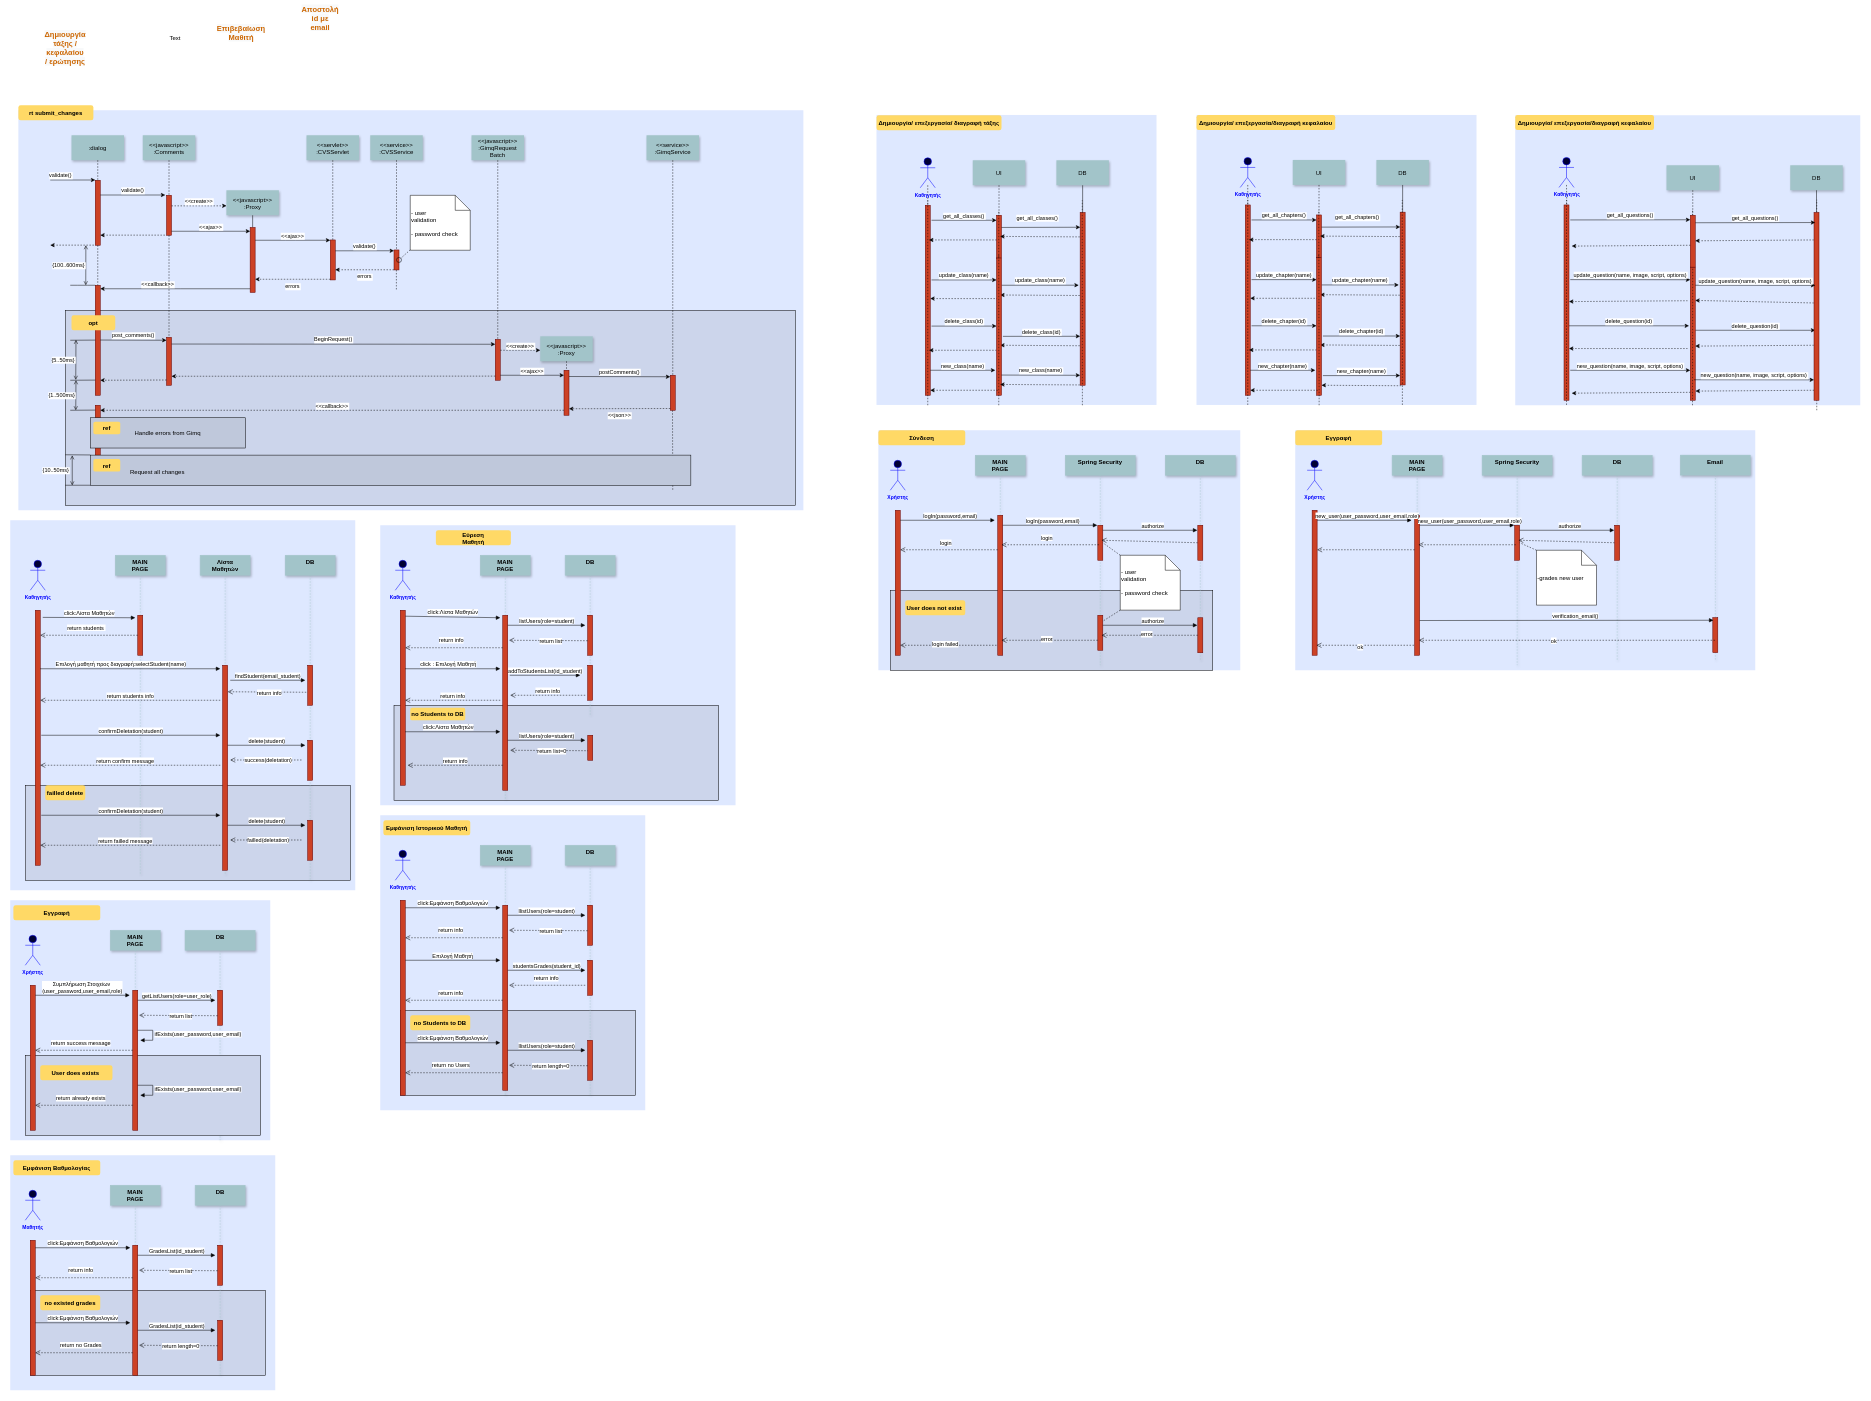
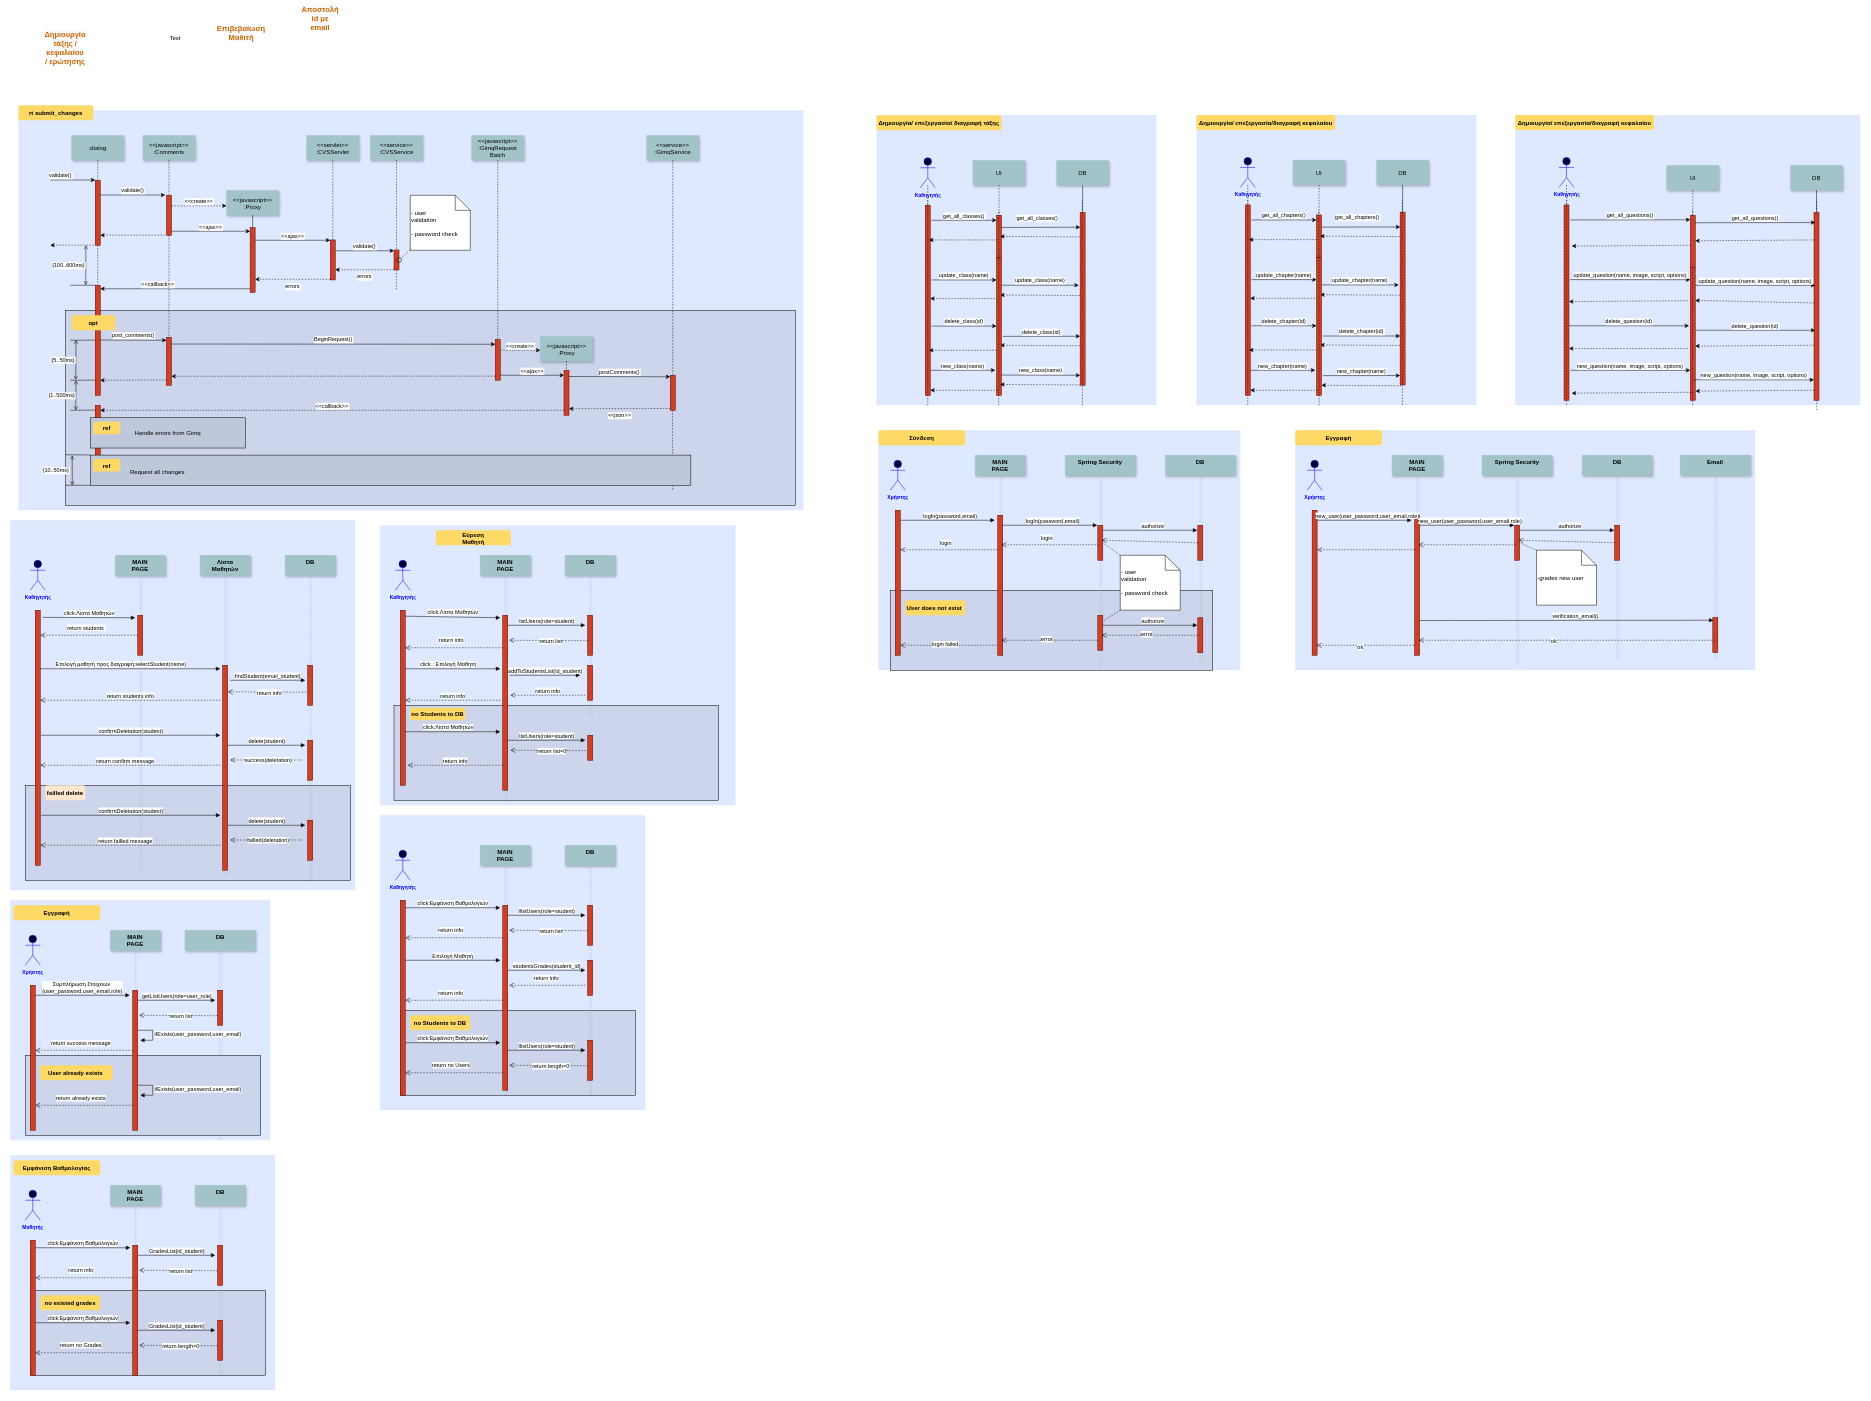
node "failled delete": fillcolor #ffd966 -> #ffe6cc
node "Εμφάνιση Ιστορικού Μαθητή": removed
node "User does exists": label "User does exists" -> "User already exists"
